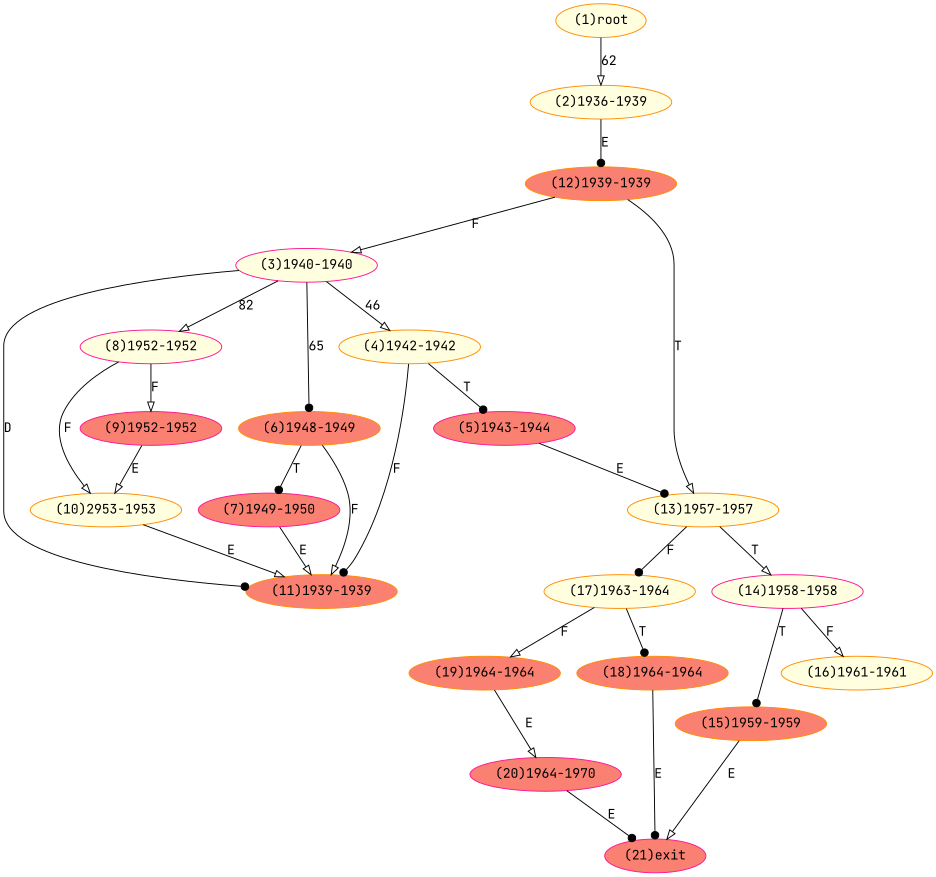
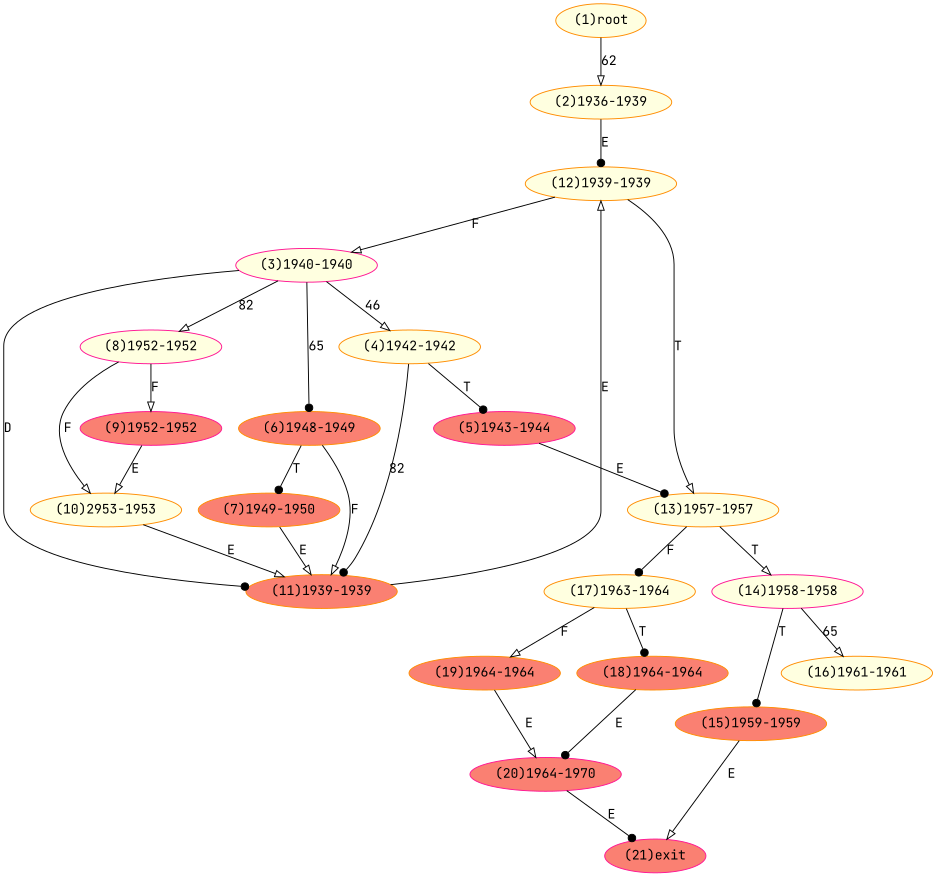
node "(12)1939-1939": fillcolor salmon -> lightyellow
edge "(4)1942-1942" -> "(11)1939-1939": label "F" -> "82"
edge "(11)1939-1939" -> "(12)1939-1939": added, label "E"
node "(7)1949-1950": color deeppink -> darkorange
edge "(14)1958-1958" -> "(16)1961-1961": label "F" -> "65"
edge "(18)1964-1964" -> "(21)exit": now "(18)1964-1964" -> "(20)1964-1970"
